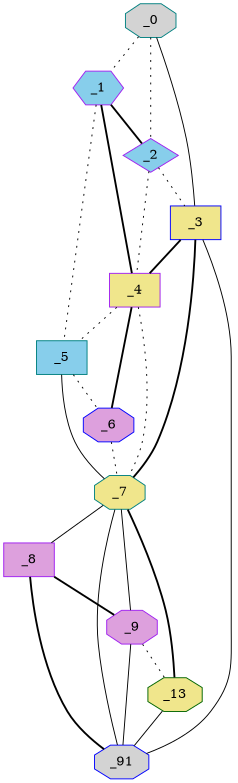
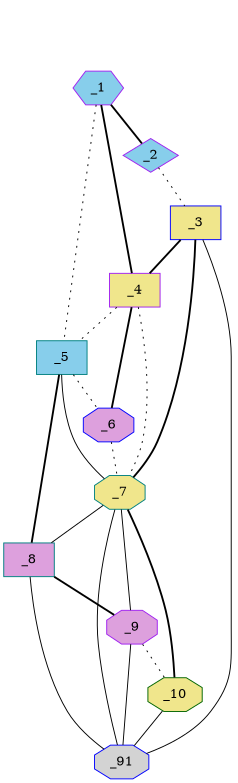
node "_0": removed
edge "_2" -- "_4": removed
edge "_5" -- "_8": added
node "_8": color purple -> teal
edge "_8" -- "_91": style bold -> solid
node "_13": label "_13" -> "_10"
